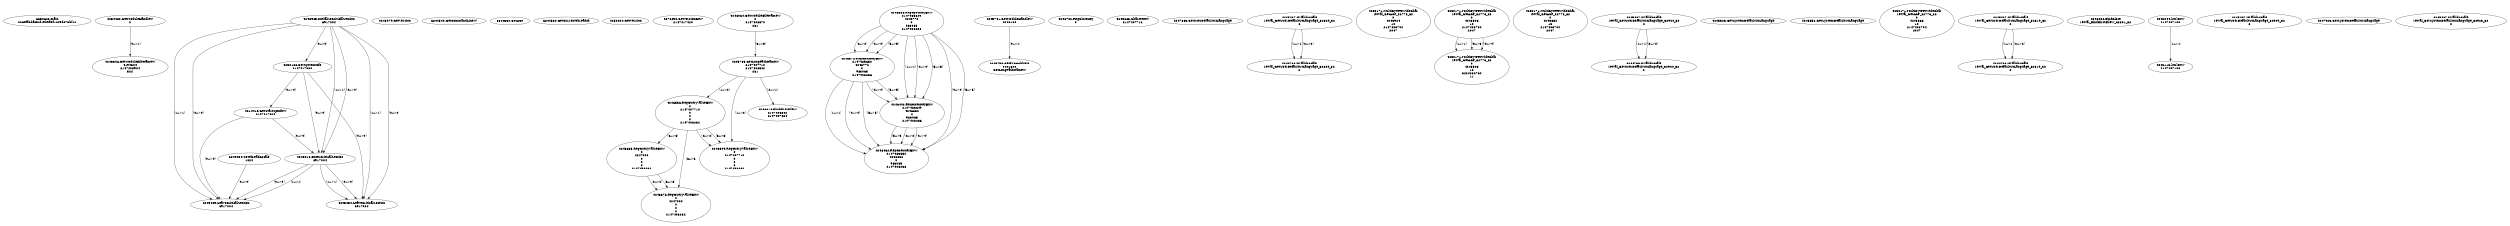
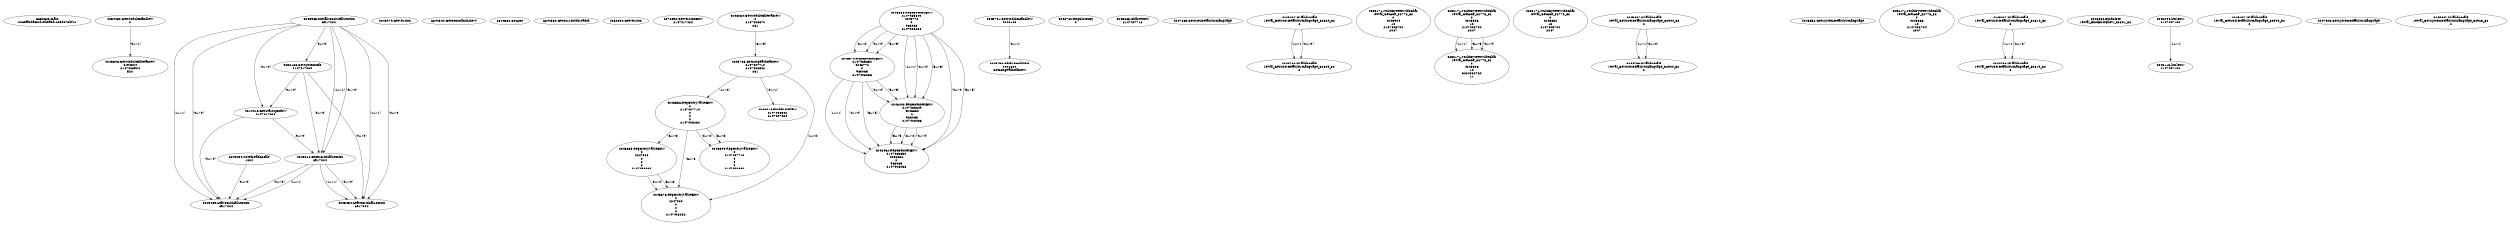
node "4245525.GetSystemDefaultUILanguage": removed
edge "4243965.InitializeCriticalSection 6917004" -> "4214413.GetStartupInfoW 2147417624": added, label "(0-->0)"
edge "4245785.GetLongPathNameW 2147407710 2147406542 261" -> "4246599.RegQueryValueExW 0 2147407710 0 0 0 2147408232": now "4245785.GetLongPathNameW 2147407710 2147406542 261" -> "4246676.RegQueryValueExW 0 4247000 0 0 0 2147408232"
